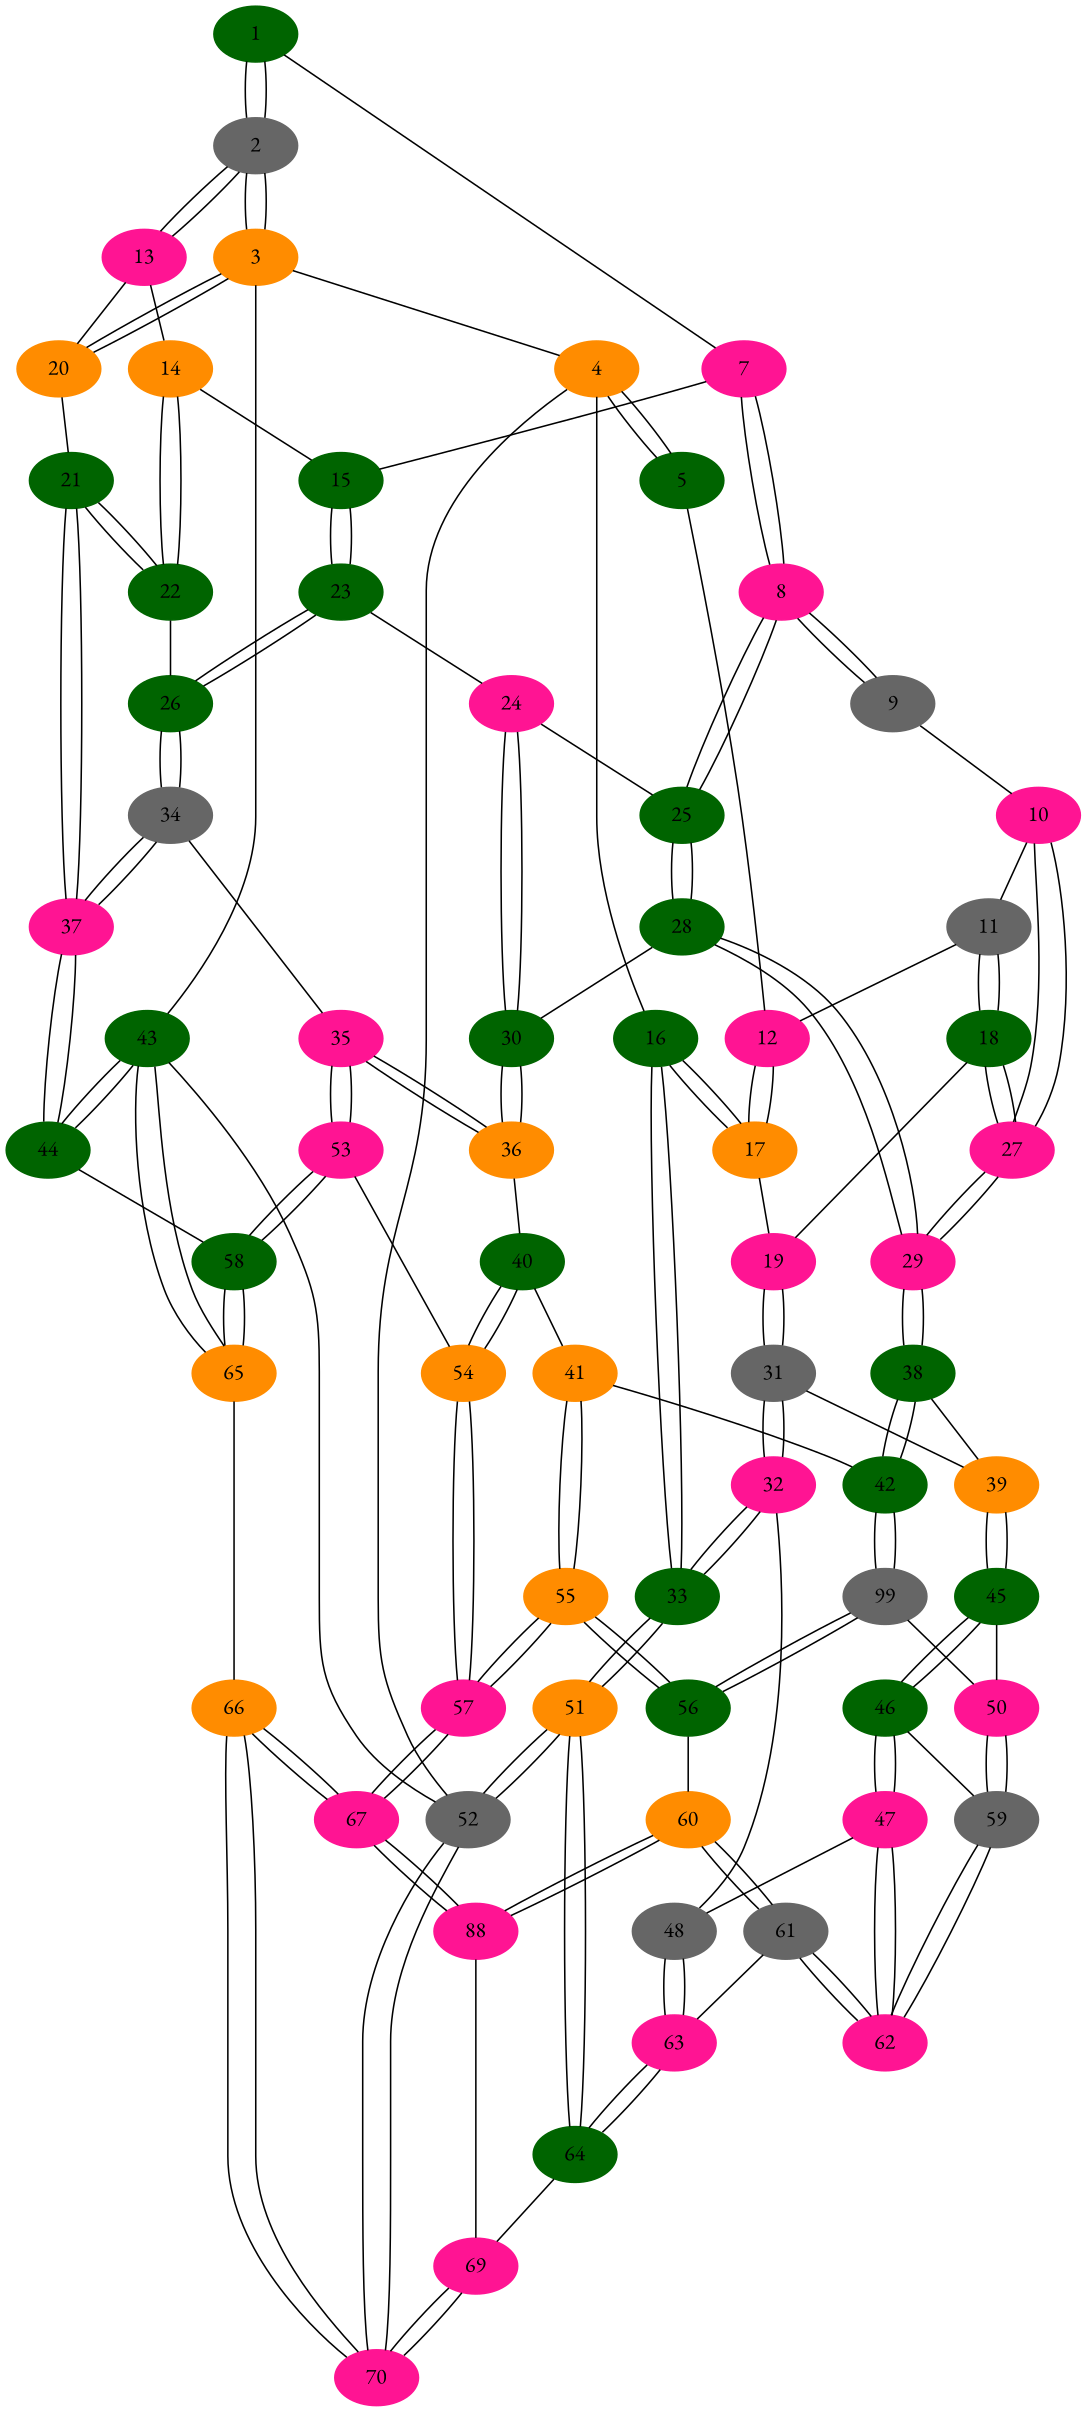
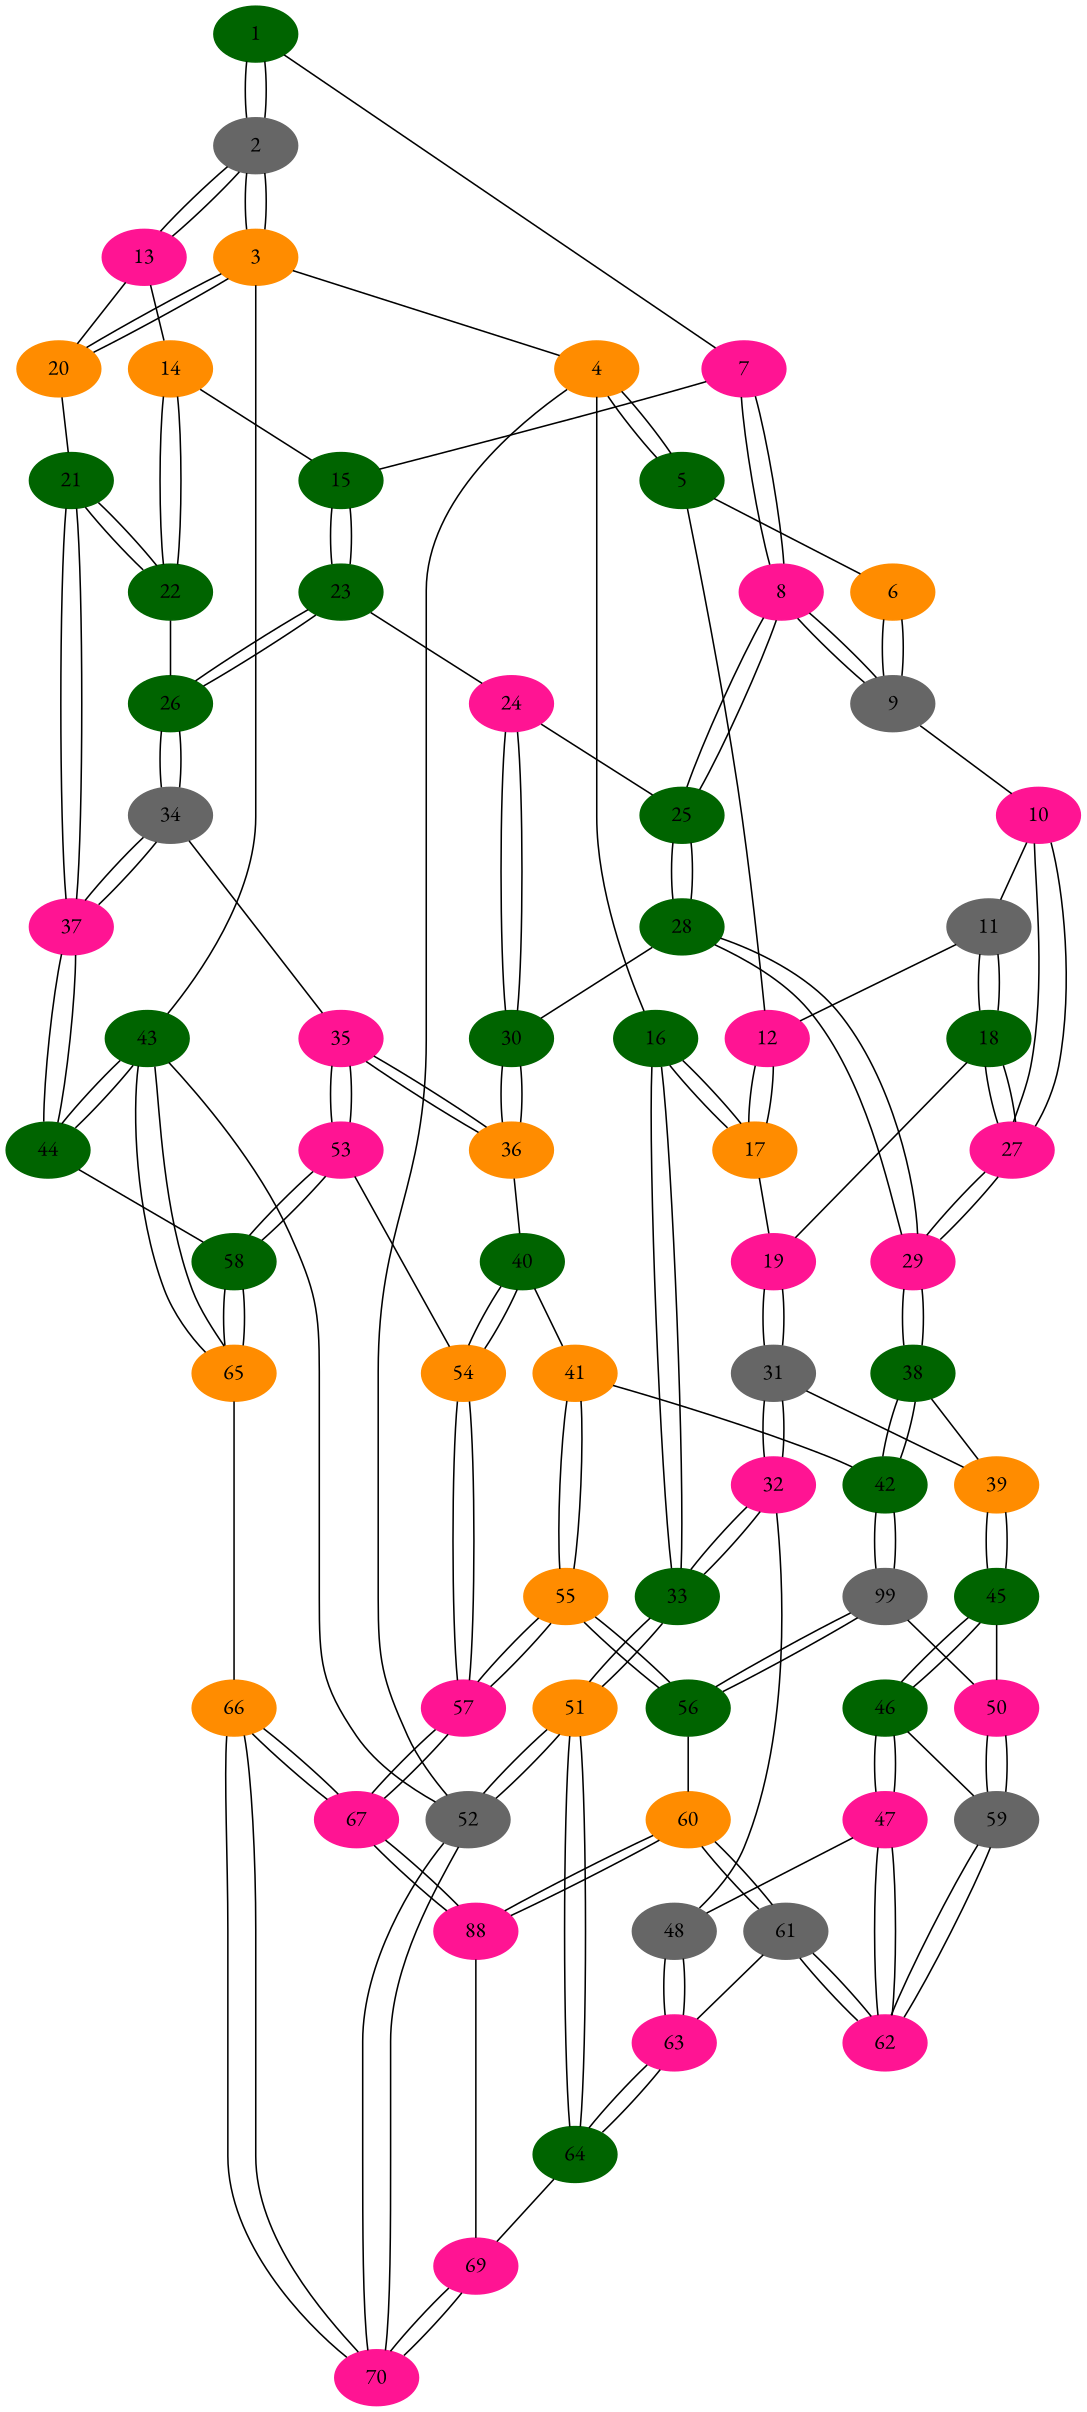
node "6": added
